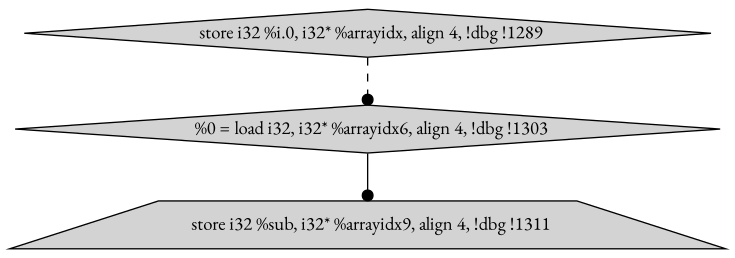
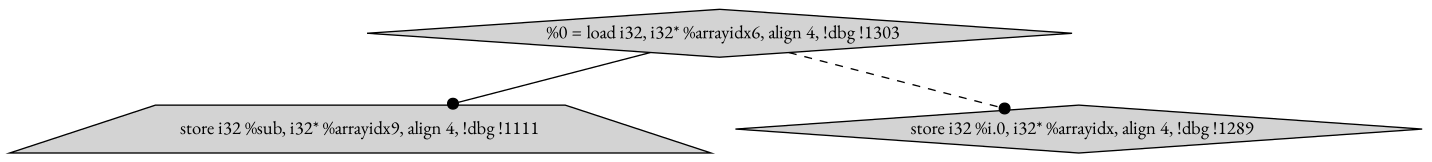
edge "store i32 %i.0, i32* %arrayidx, align 4, !dbg !1289" -> "%0 = load i32, i32* %arrayidx6, align 4, !dbg !1303": reversed
node "store i32 %sub, i32* %arrayidx9, align 4, !dbg !1311": label "store i32 %sub, i32* %arrayidx9, align 4, !dbg !1311" -> "store i32 %sub, i32* %arrayidx9, align 4, !dbg !1111"
